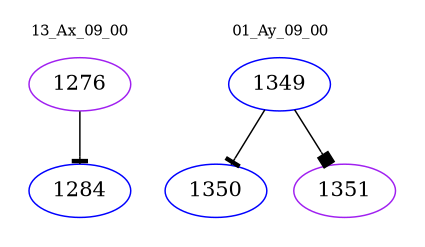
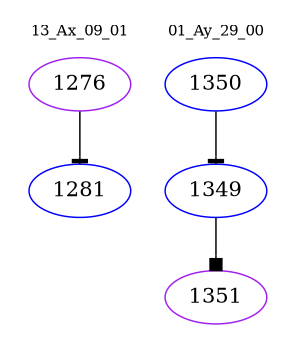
cluster "13_Ax_09_00": label "13_Ax_09_00" -> "13_Ax_09_01"
cluster "01_Ay_09_00": label "01_Ay_09_00" -> "01_Ay_29_00"
edge "1349" -> "1350": reversed
node "1284": label "1284" -> "1281"
